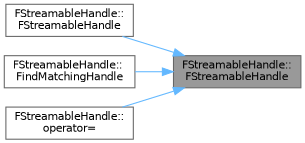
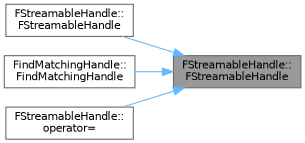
node "FStreamableHandle:: FindMatchingHandle": label "FStreamableHandle:: FindMatchingHandle" -> "FindMatchingHandle:: FindMatchingHandle"
